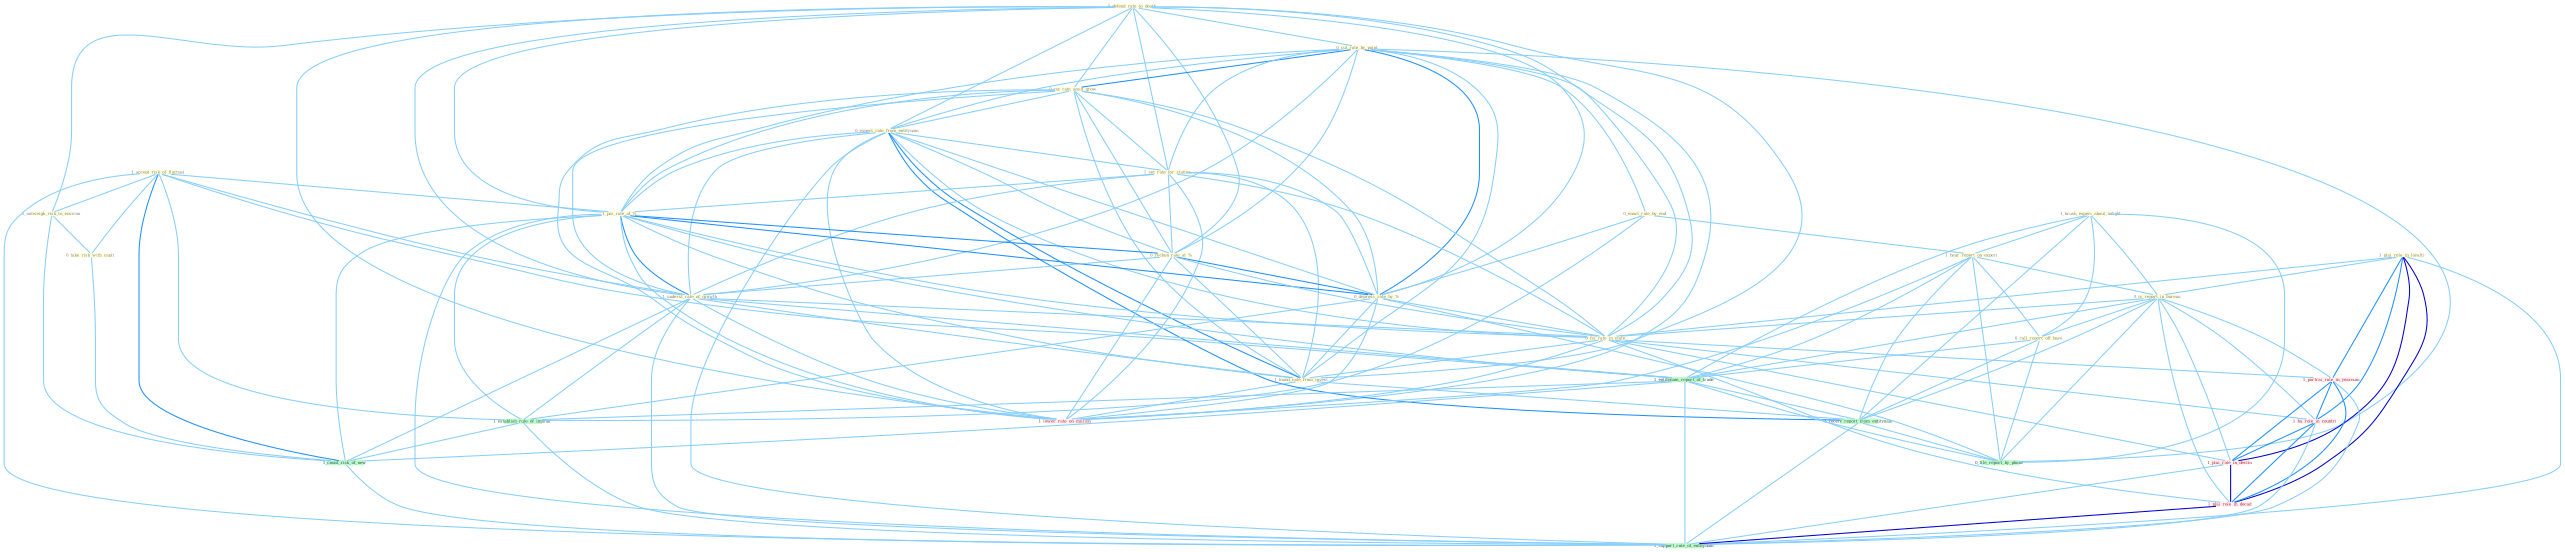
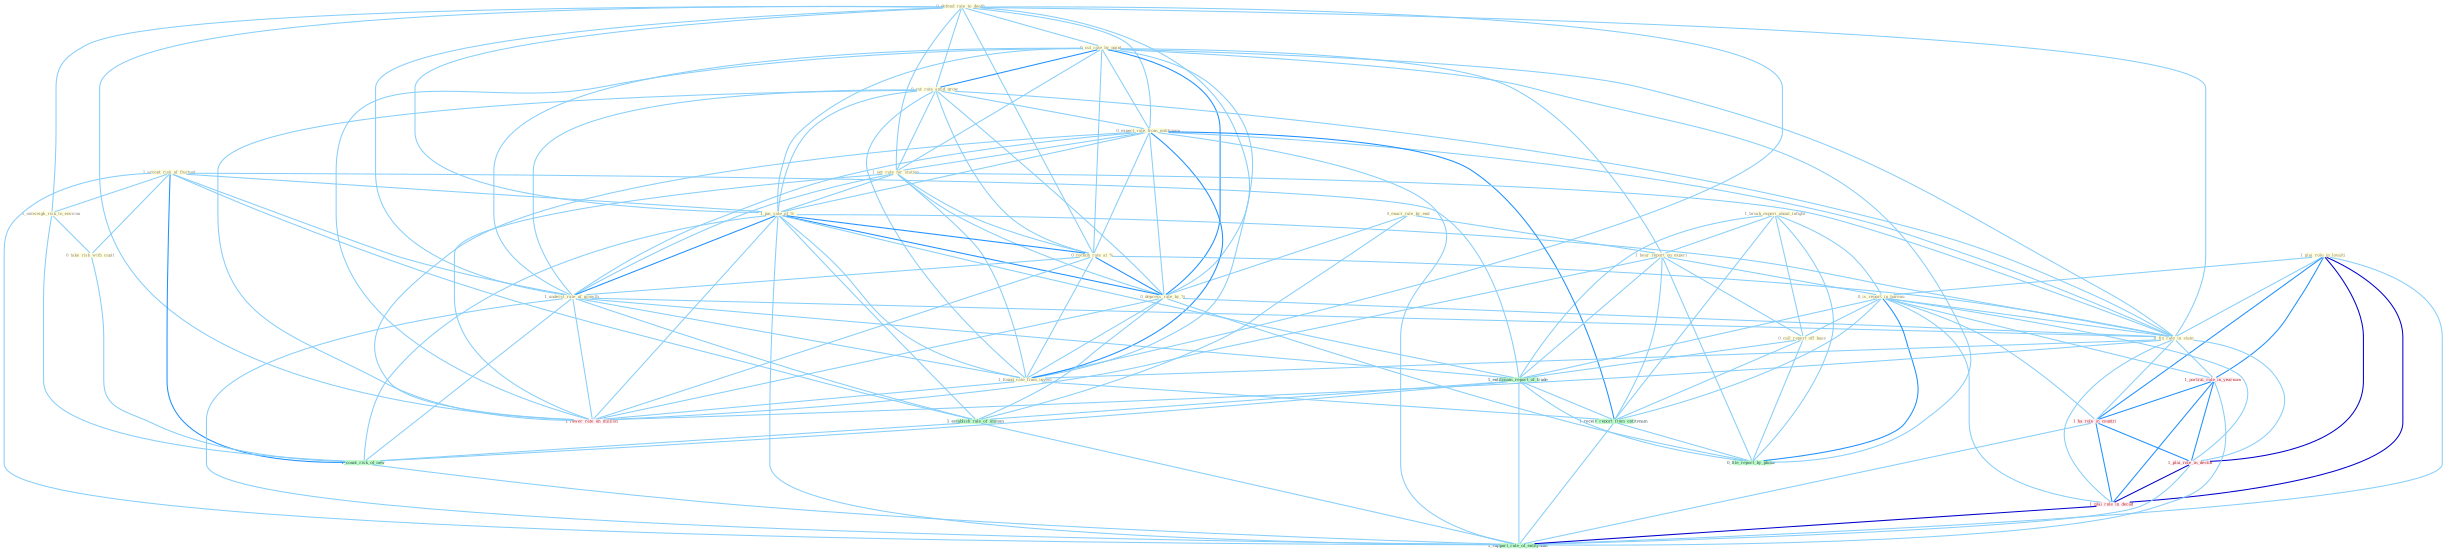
edge "0_cut_rate_by_point" -- "0_enact_rule_by_end": now "0_cut_rate_by_point" -- "1_hear_report_on_experi"
edge "0_is_report_in_bureau" -- "0_file_report_by_phone": color #87cefa -> #1e90ff
